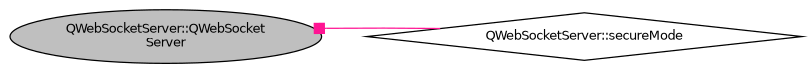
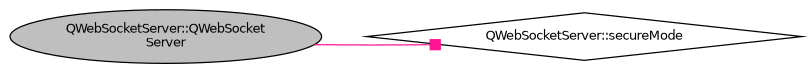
edge "QWebSocketServer::secureMode" -> "QWebSocketServer::QWebSocket Server": reversed
